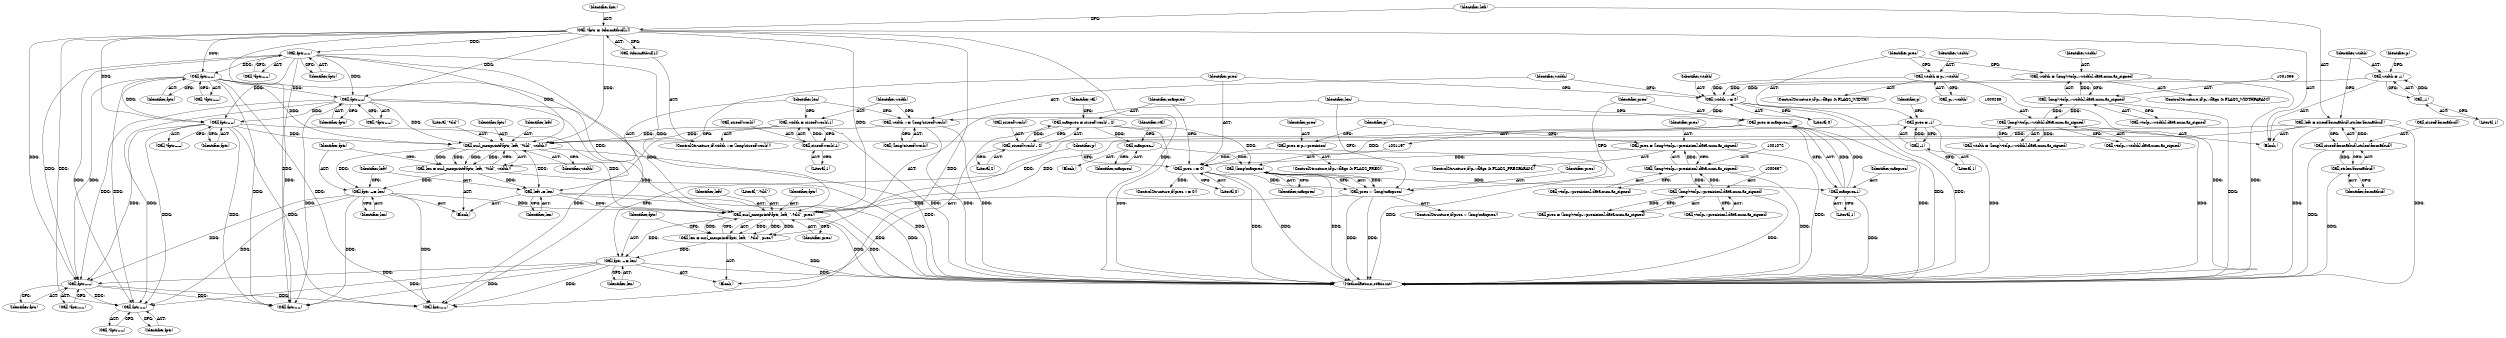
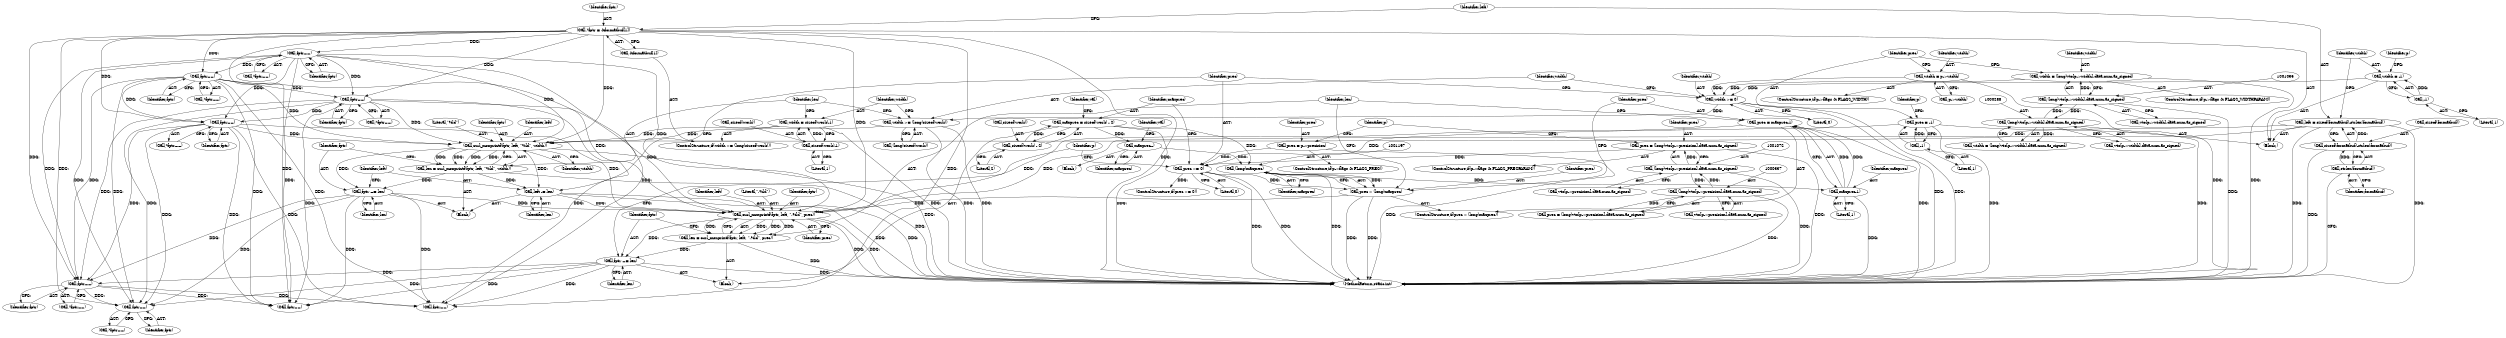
edge "(Call,prec = maxprec-1)" -> "1001197": now "(Call,prec = maxprec-1)" -> "(ControlStructure,if(prec > (long)maxprec))"
edge "(Call,strlen(formatbuf))" -> "(MethodReturn,static int)": label "DDG: " -> "CFG: "
